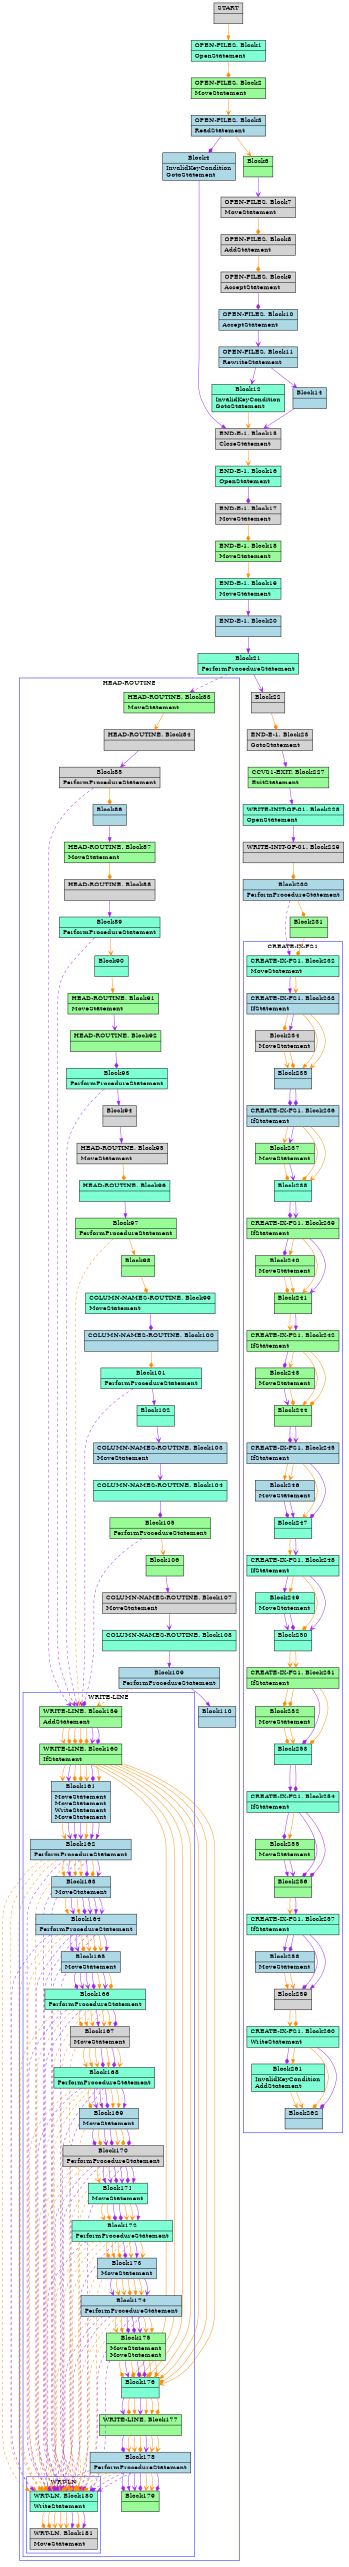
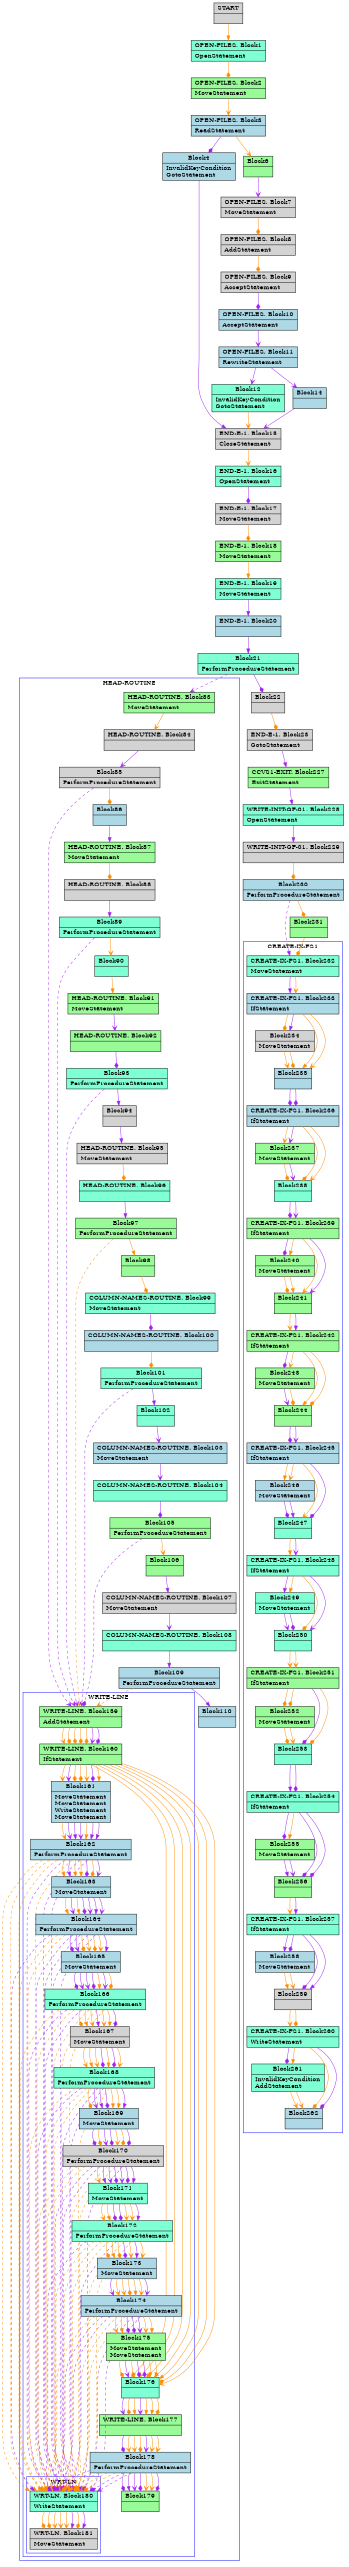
edge "Block21" -> "Block22": arrowhead vee -> diamond
